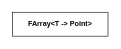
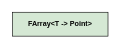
node "FArray<T -> Point>": fillcolor #ffffff -> #d5e8d4
